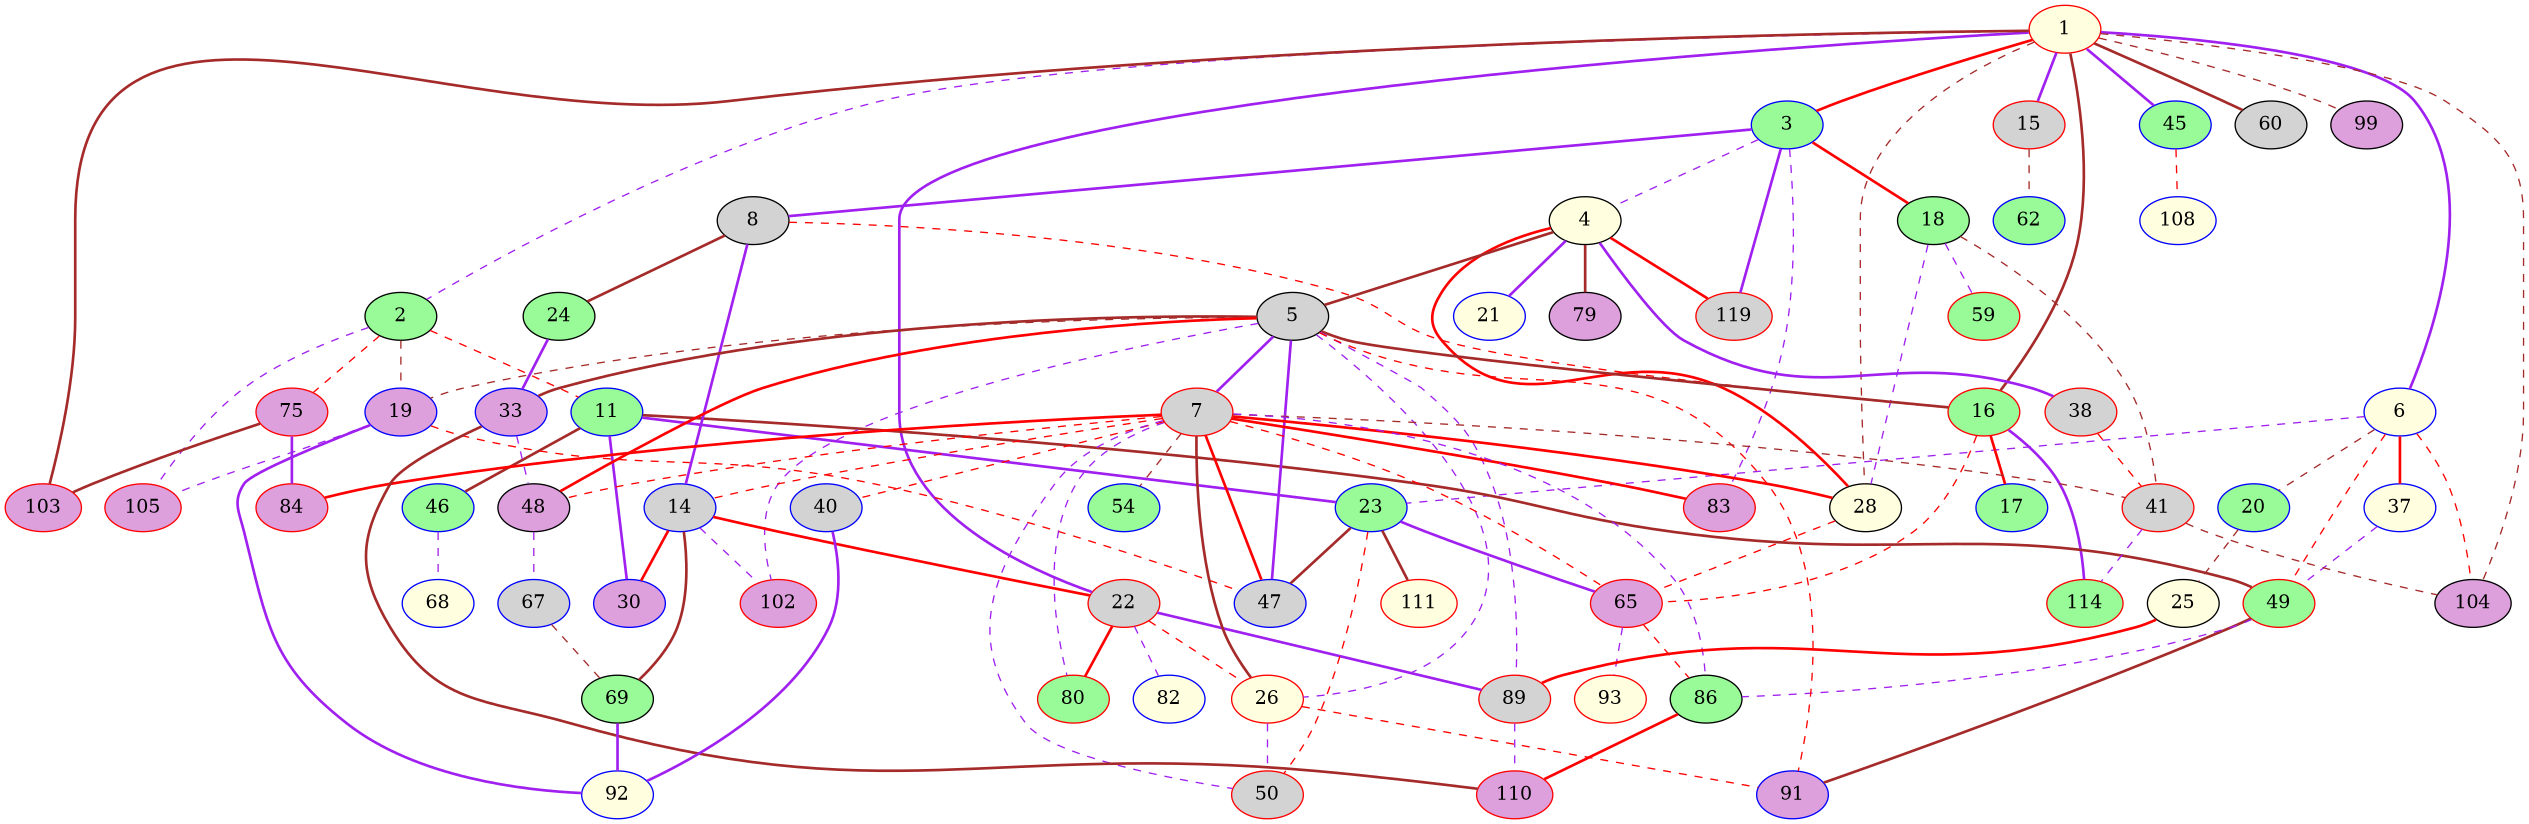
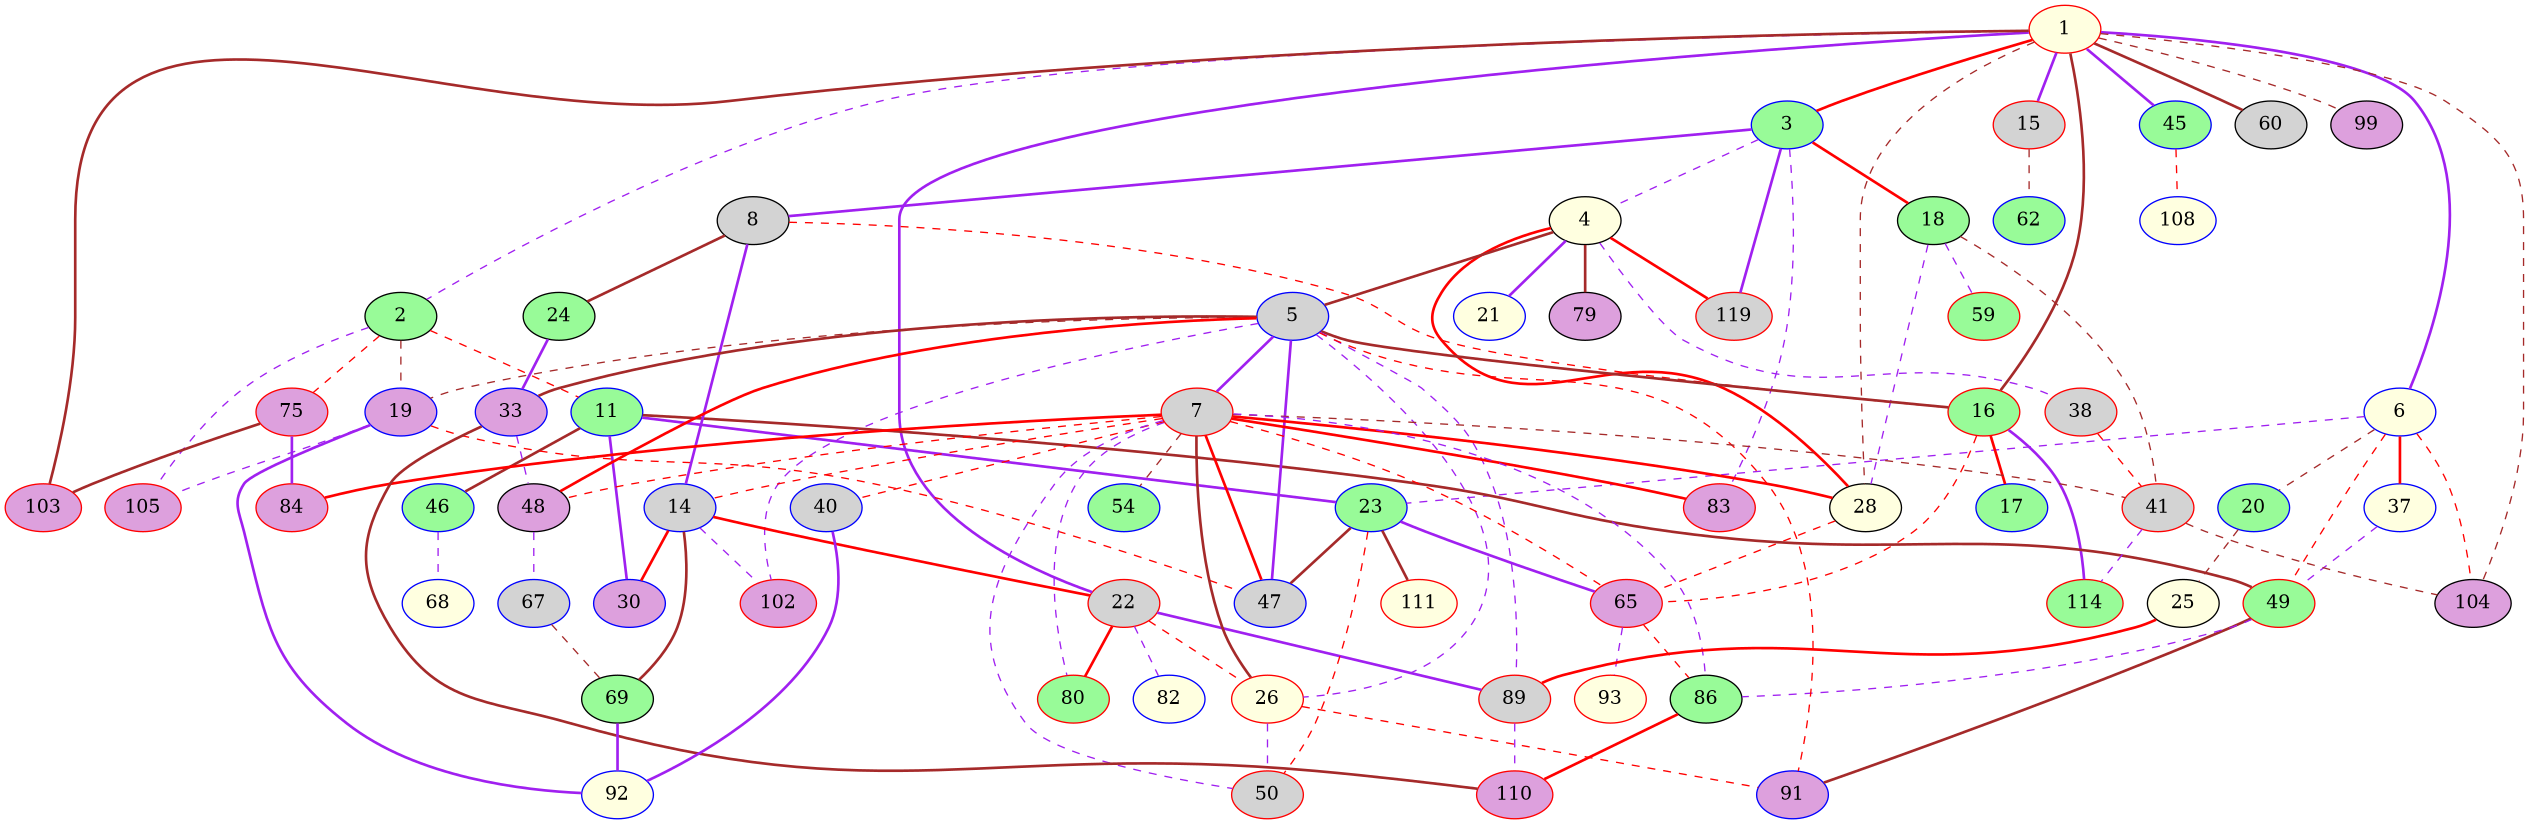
node "5": color black -> blue
edge "4" -- "38": style bold -> dashed
